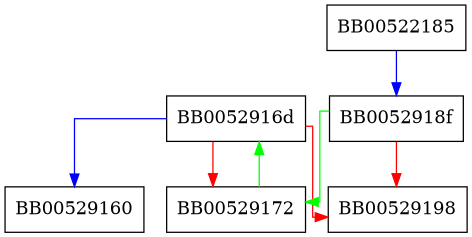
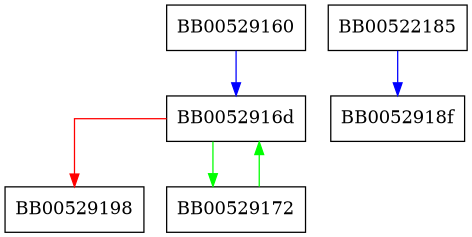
edge "BB0052916d" -> "BB00529160": reversed
edge "BB0052918f" -> "BB00529172": removed
edge "BB0052916d" -> "BB00529172": color red -> green
edge "BB0052918f" -> "BB00529198": removed
